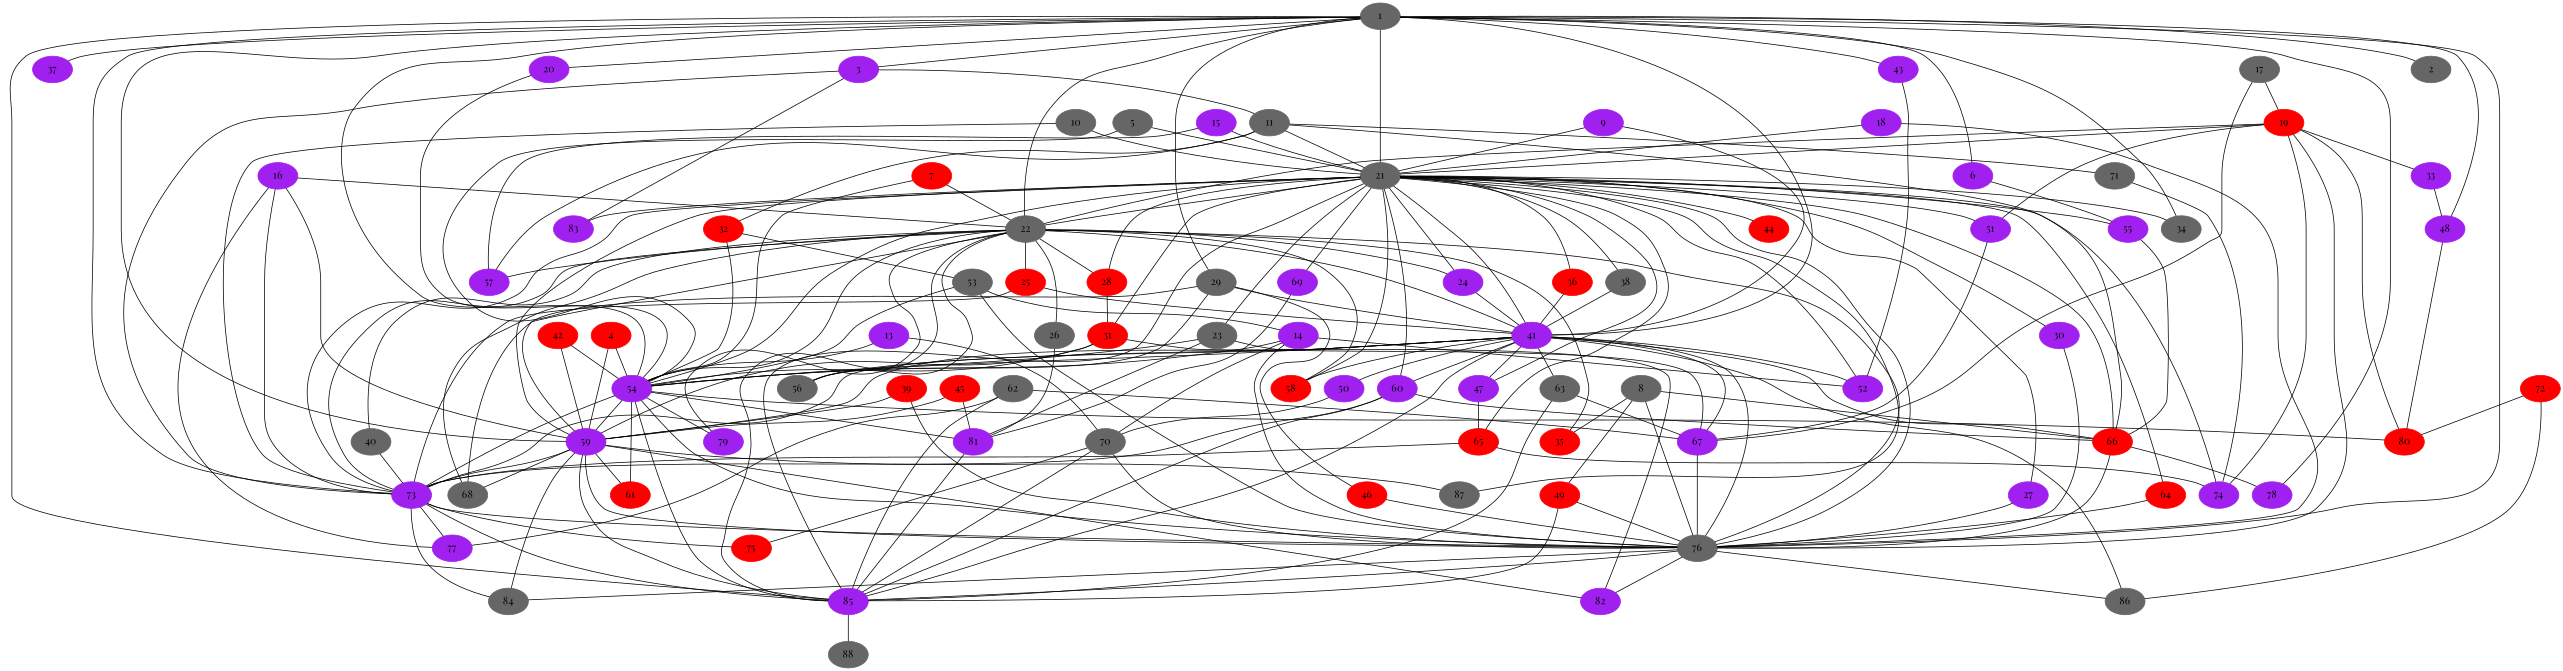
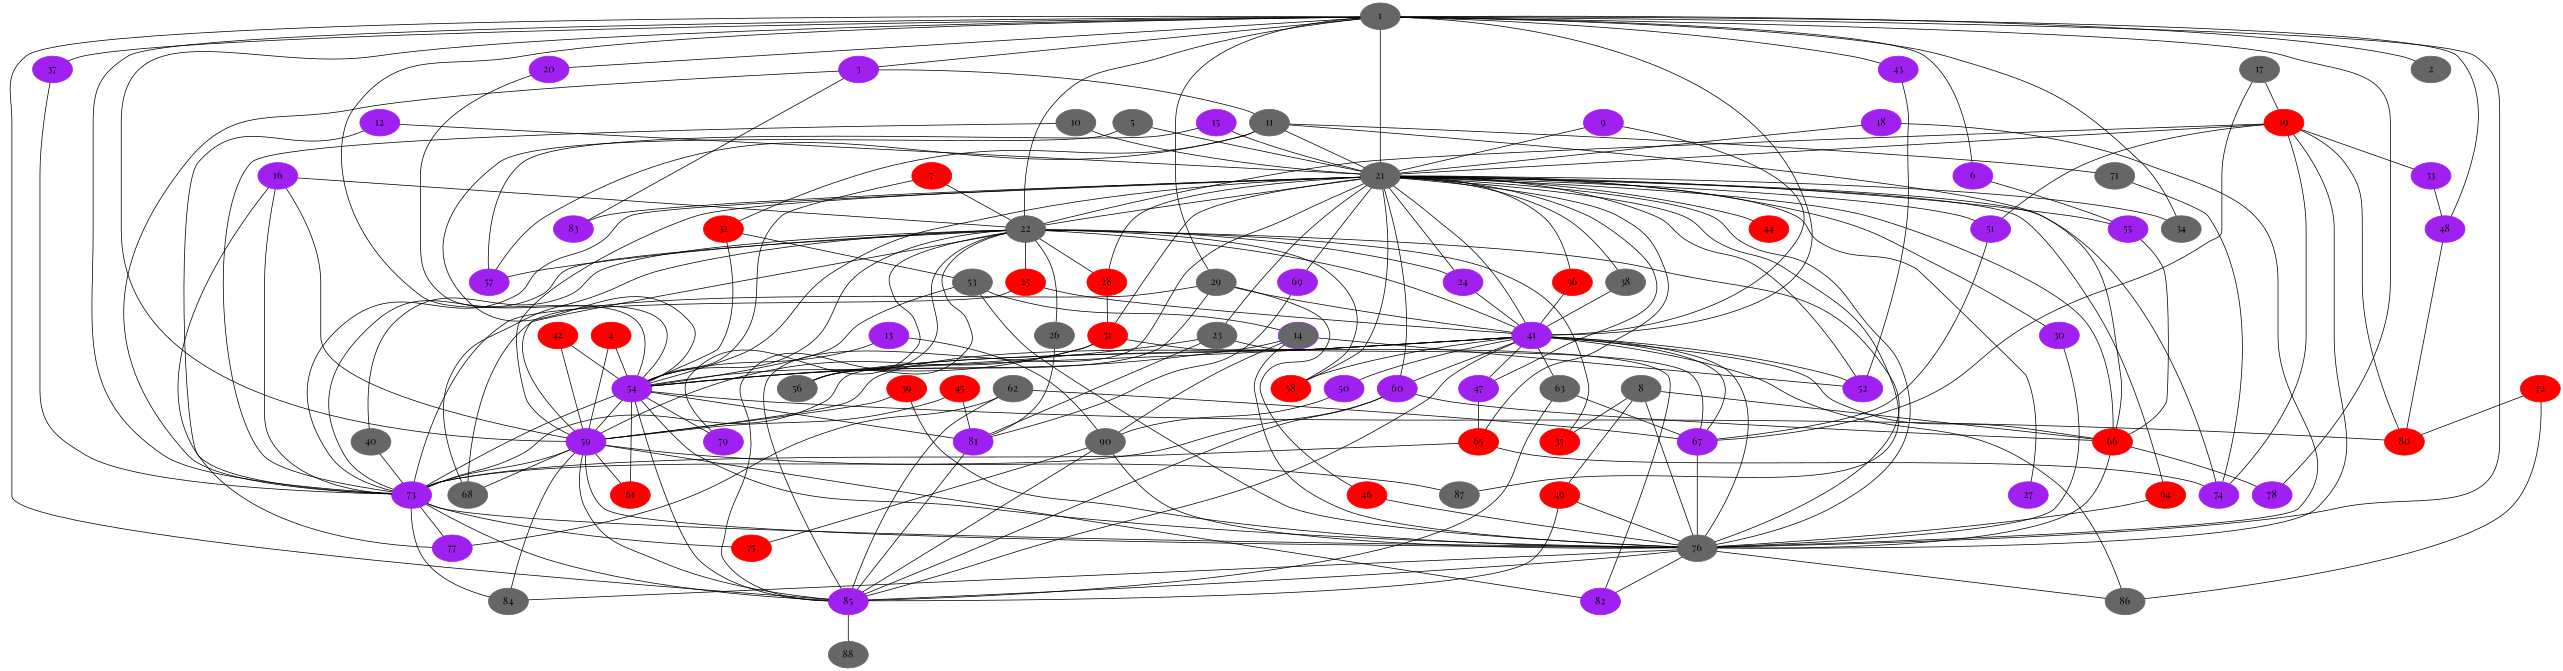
node "12": added
node "14": fillcolor purple -> gray40
edge "37" -- "73": added
node "70": label "70" -> "90"
edge "27" -- "76": removed
